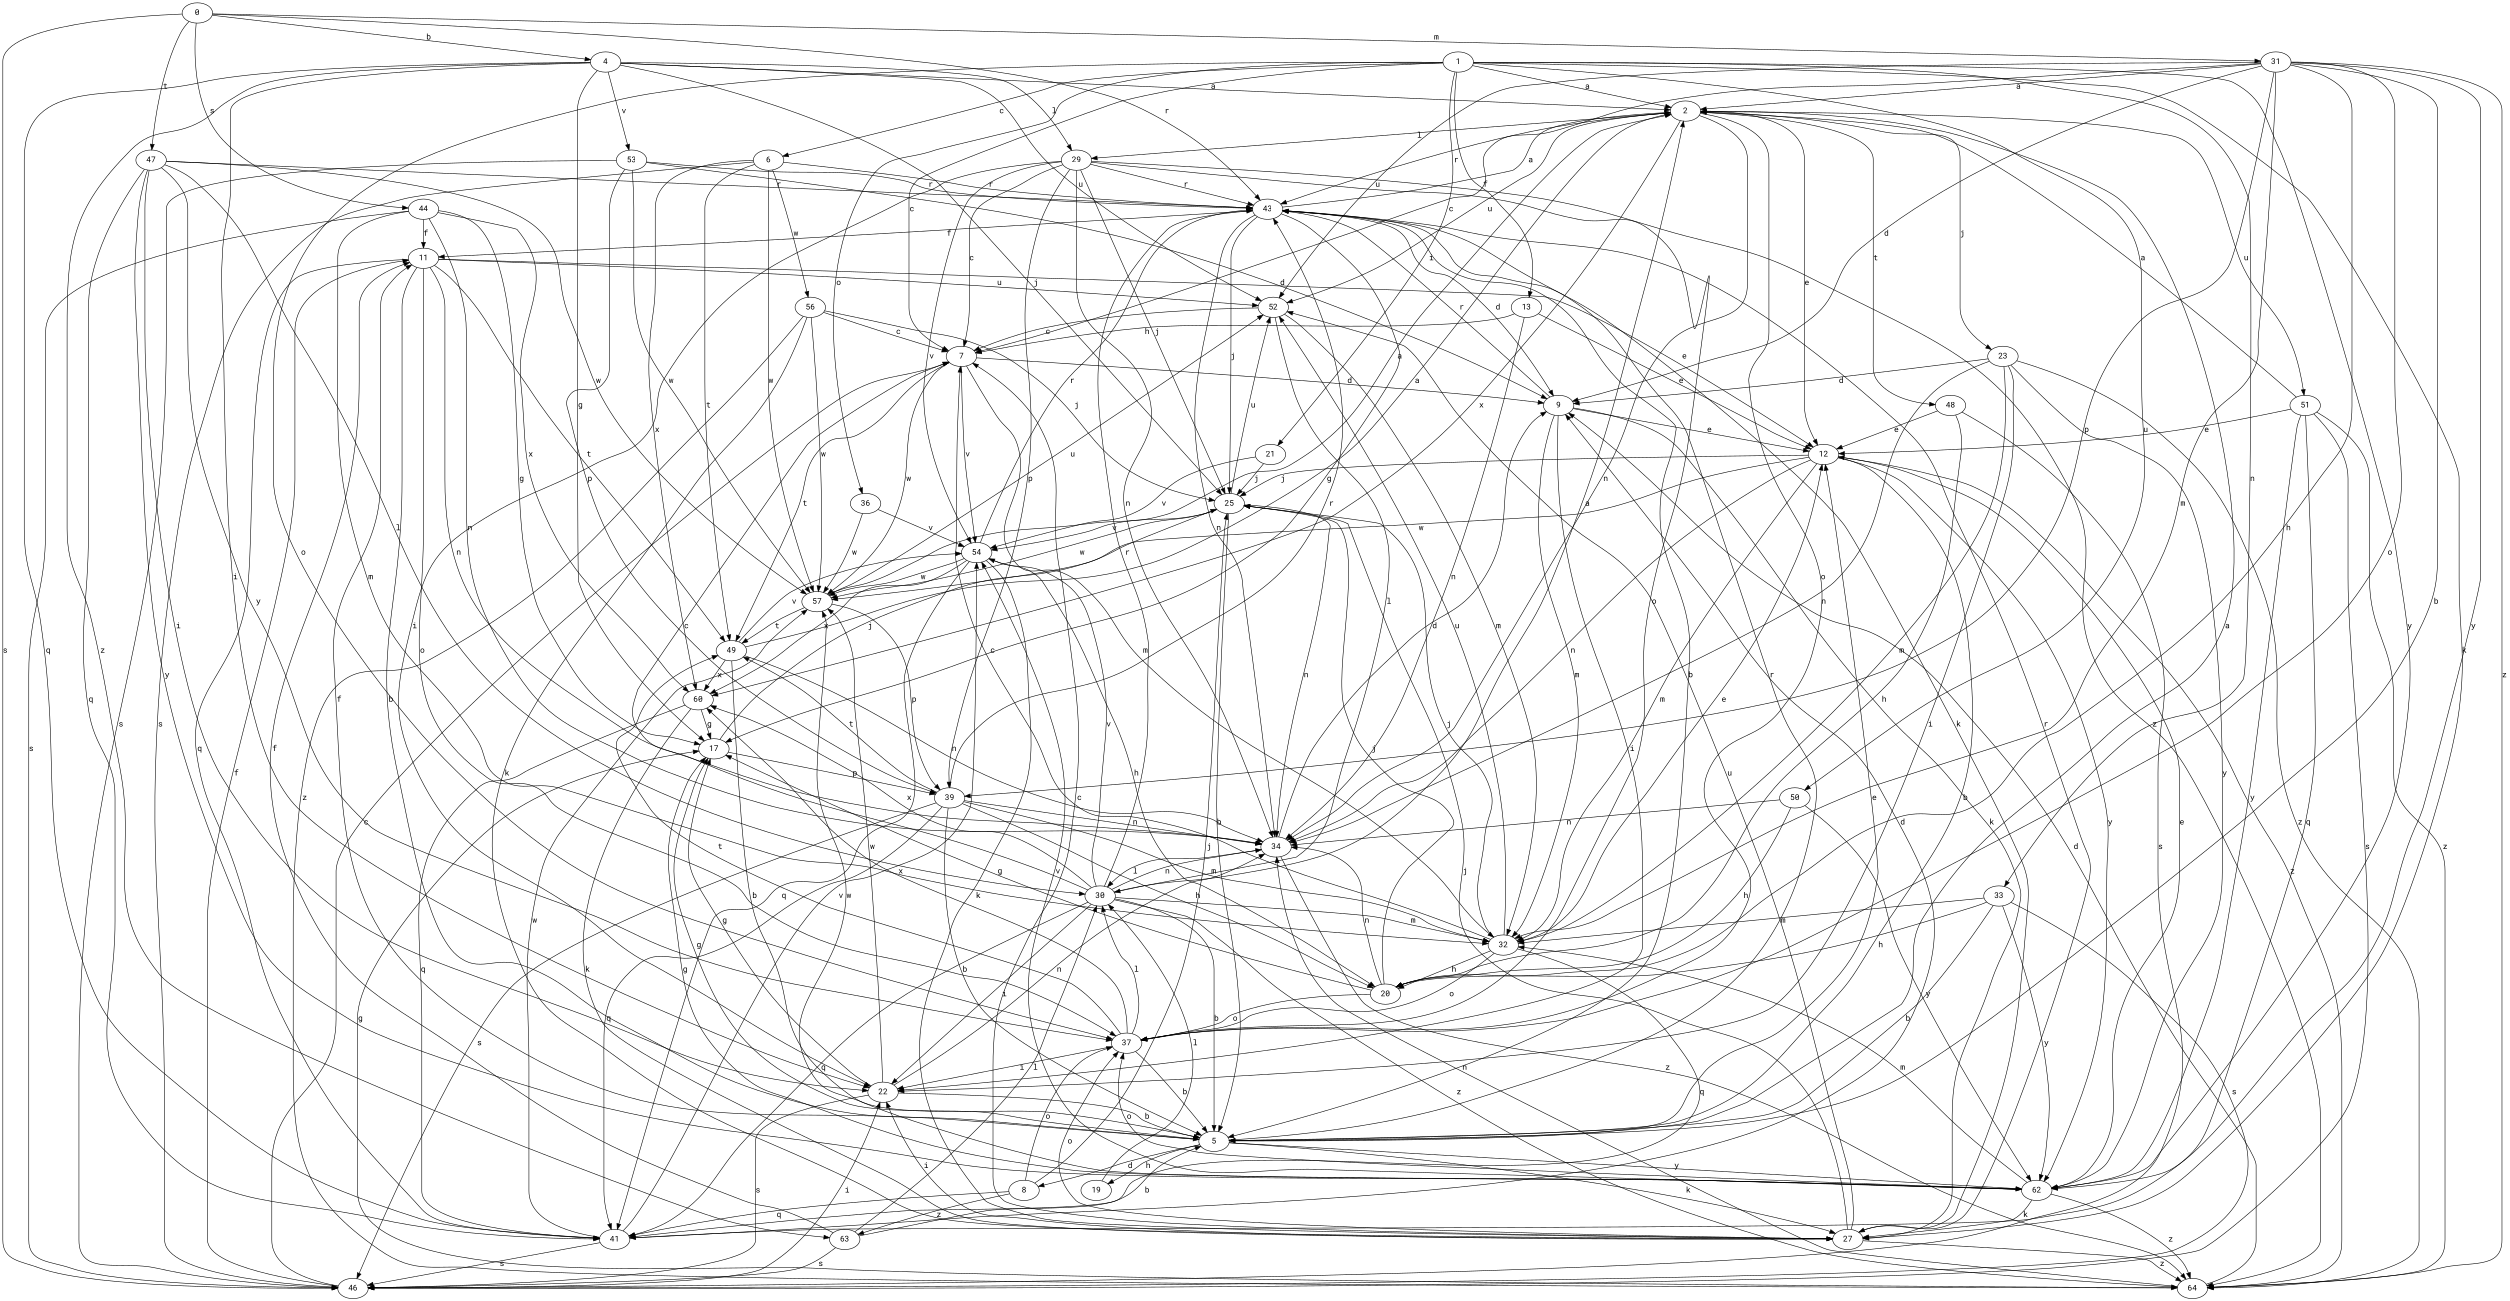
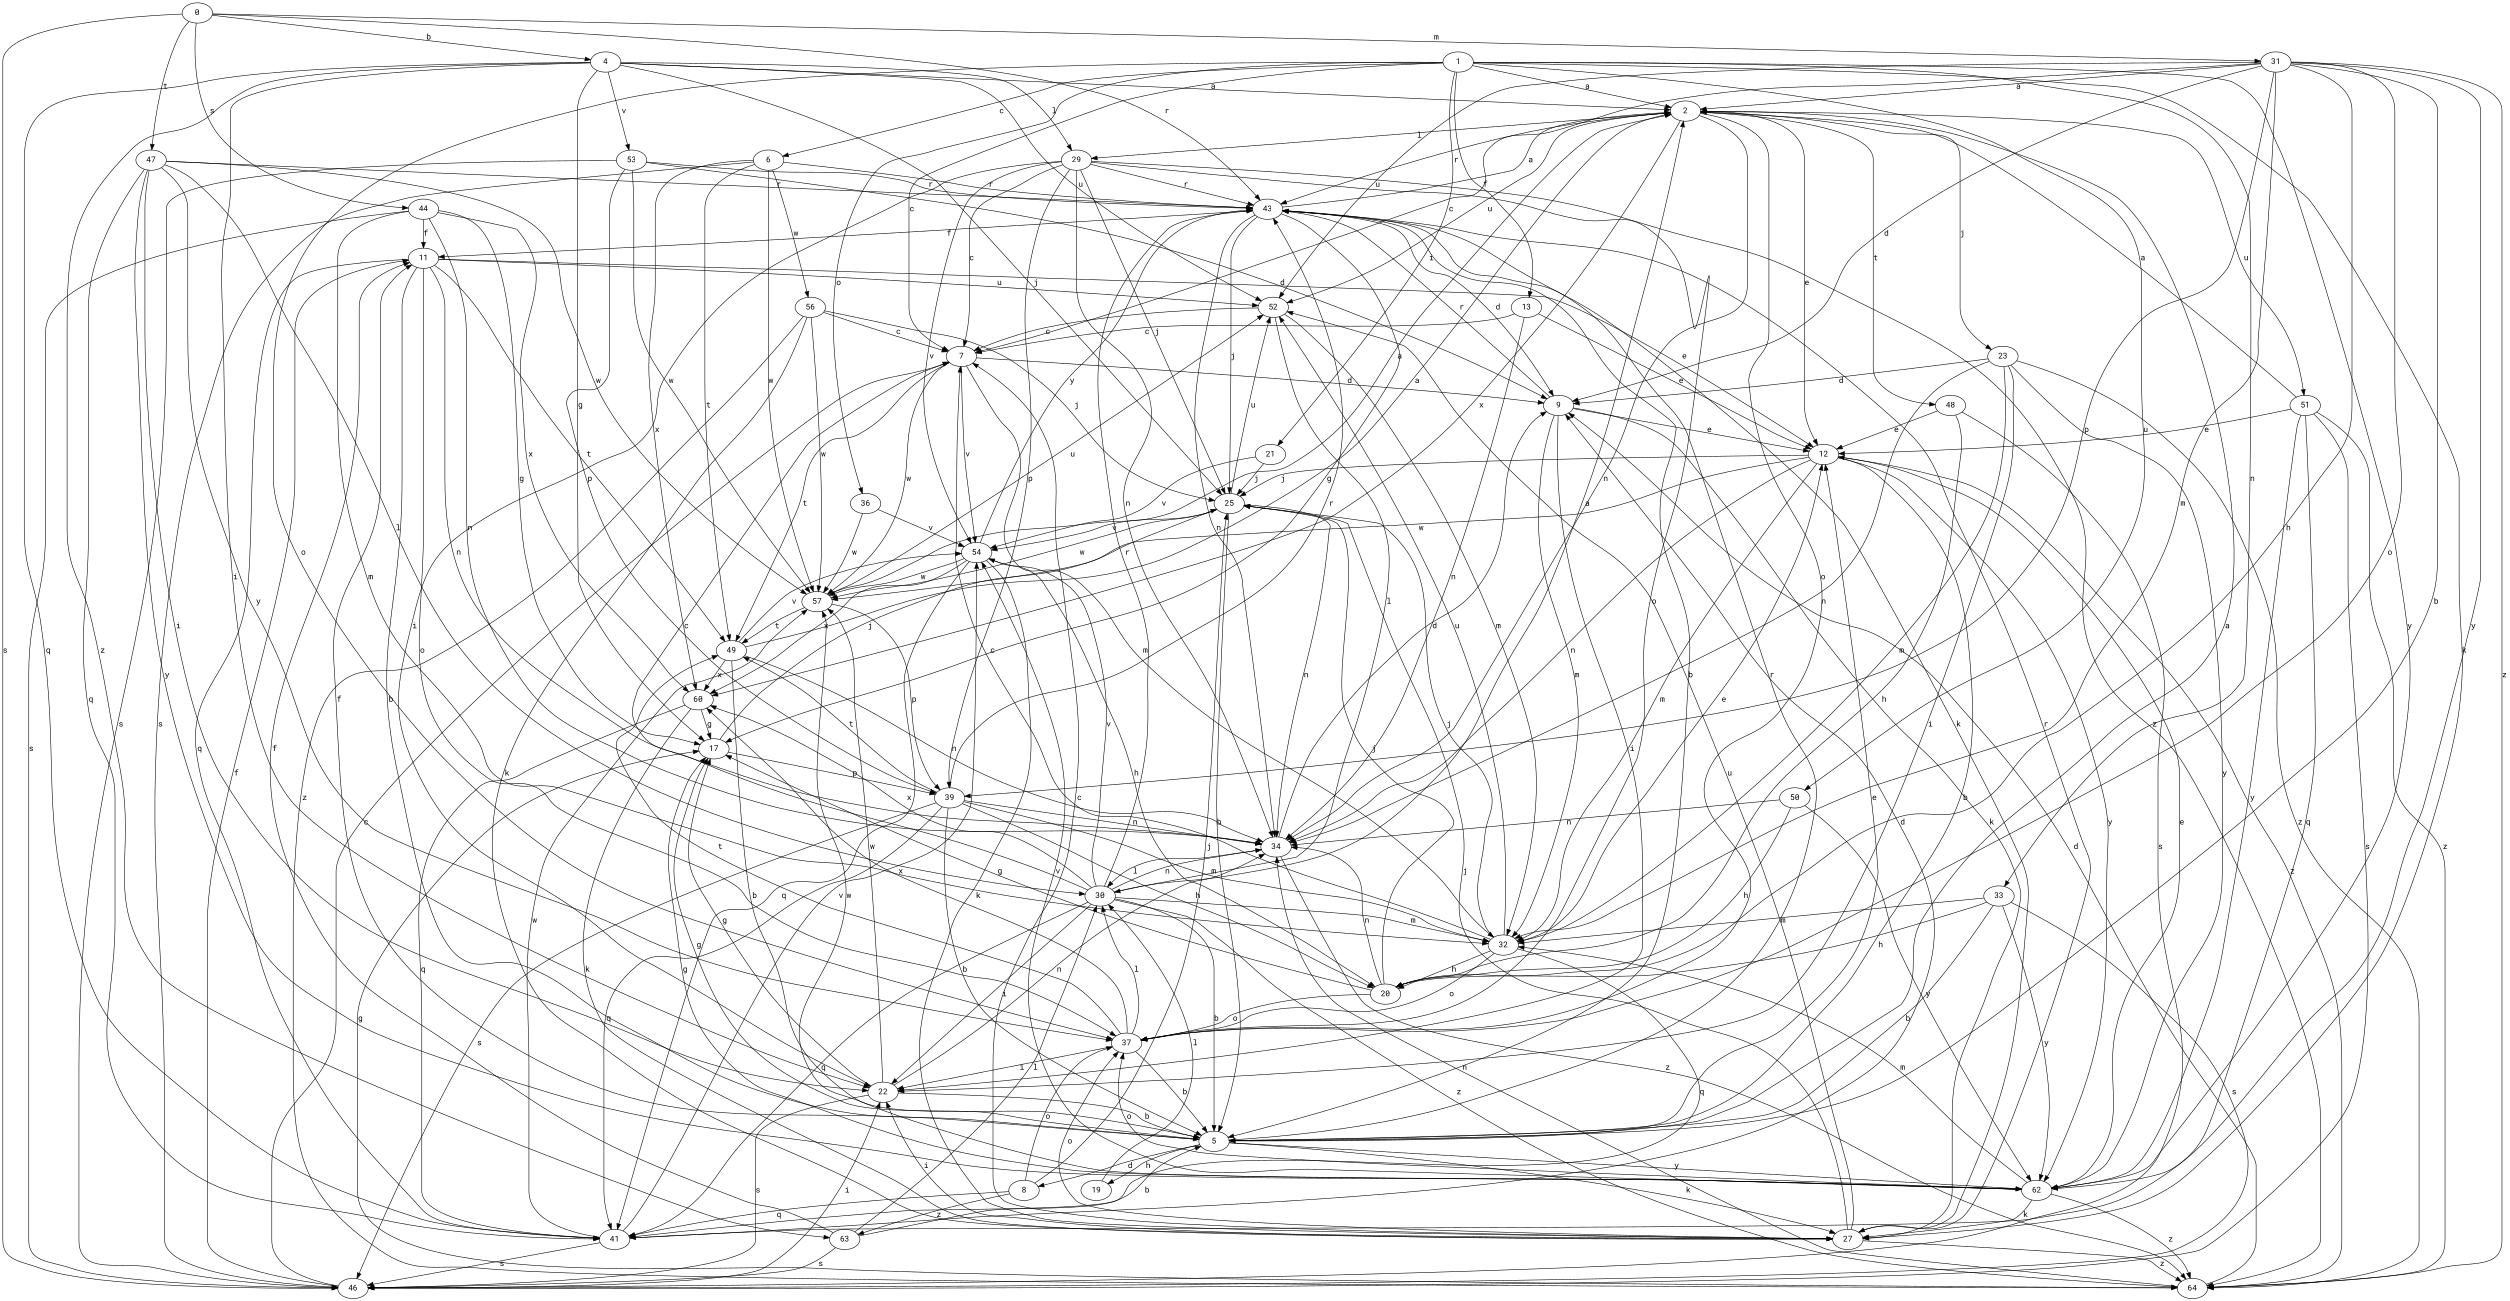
edge "13" -> "7": label "h" -> "c"
edge "54" -> "43": label "r" -> "y"
